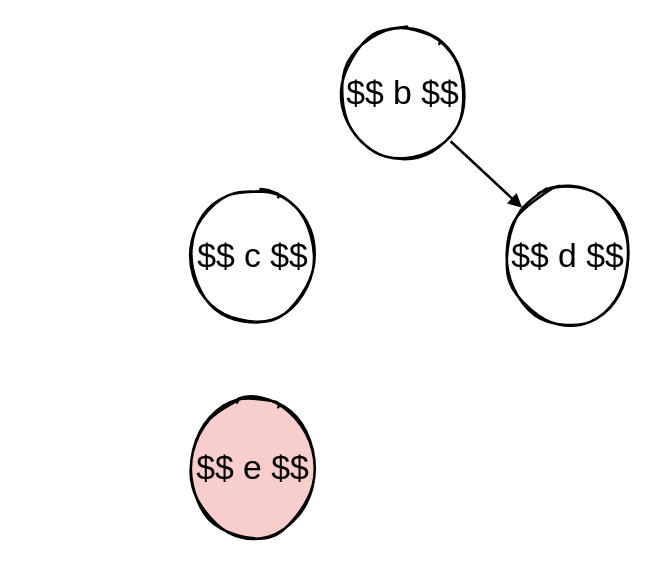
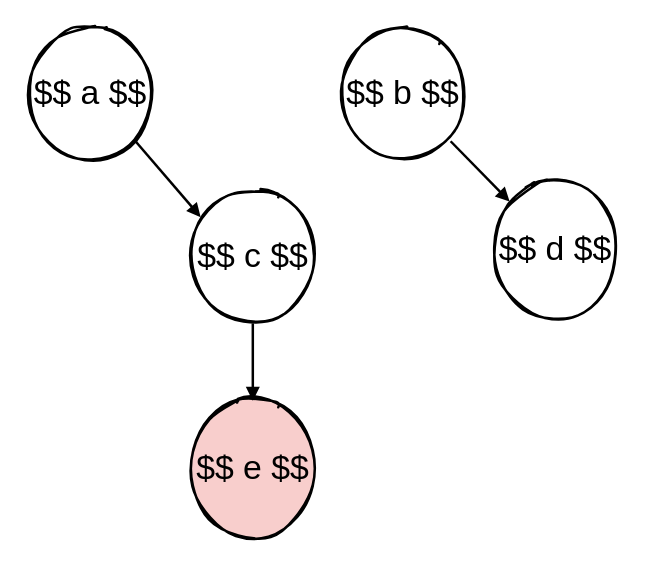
node "$$ a $$": added
edge "$$ a $$" -> "$$ c $$": added
node "$$ d $$": moved (568, 256) -> (555, 249)
edge "$$ c $$" -> "$$ e $$": added
